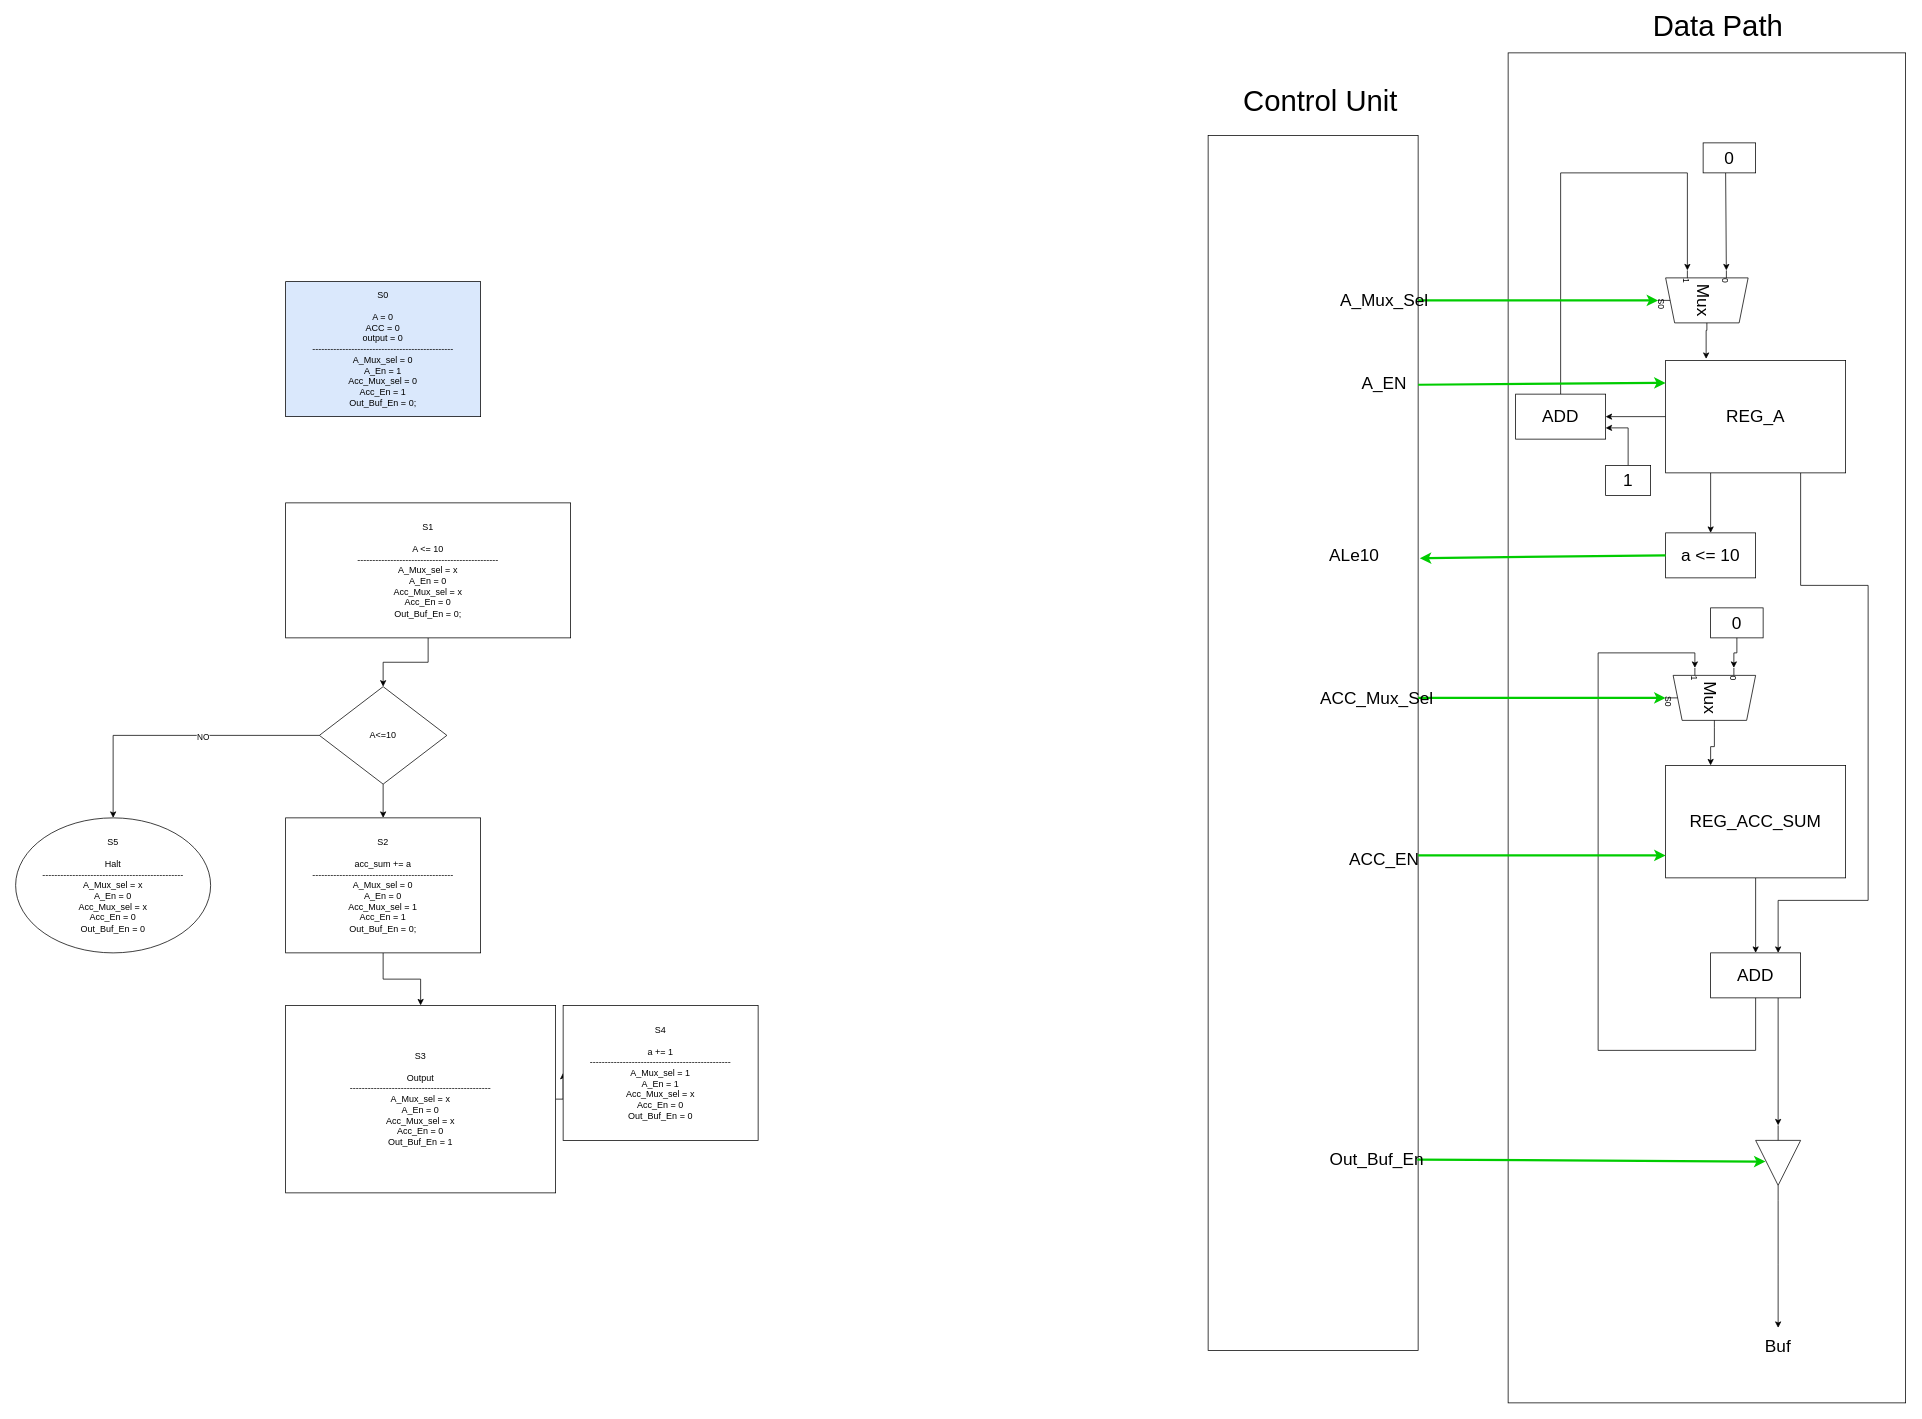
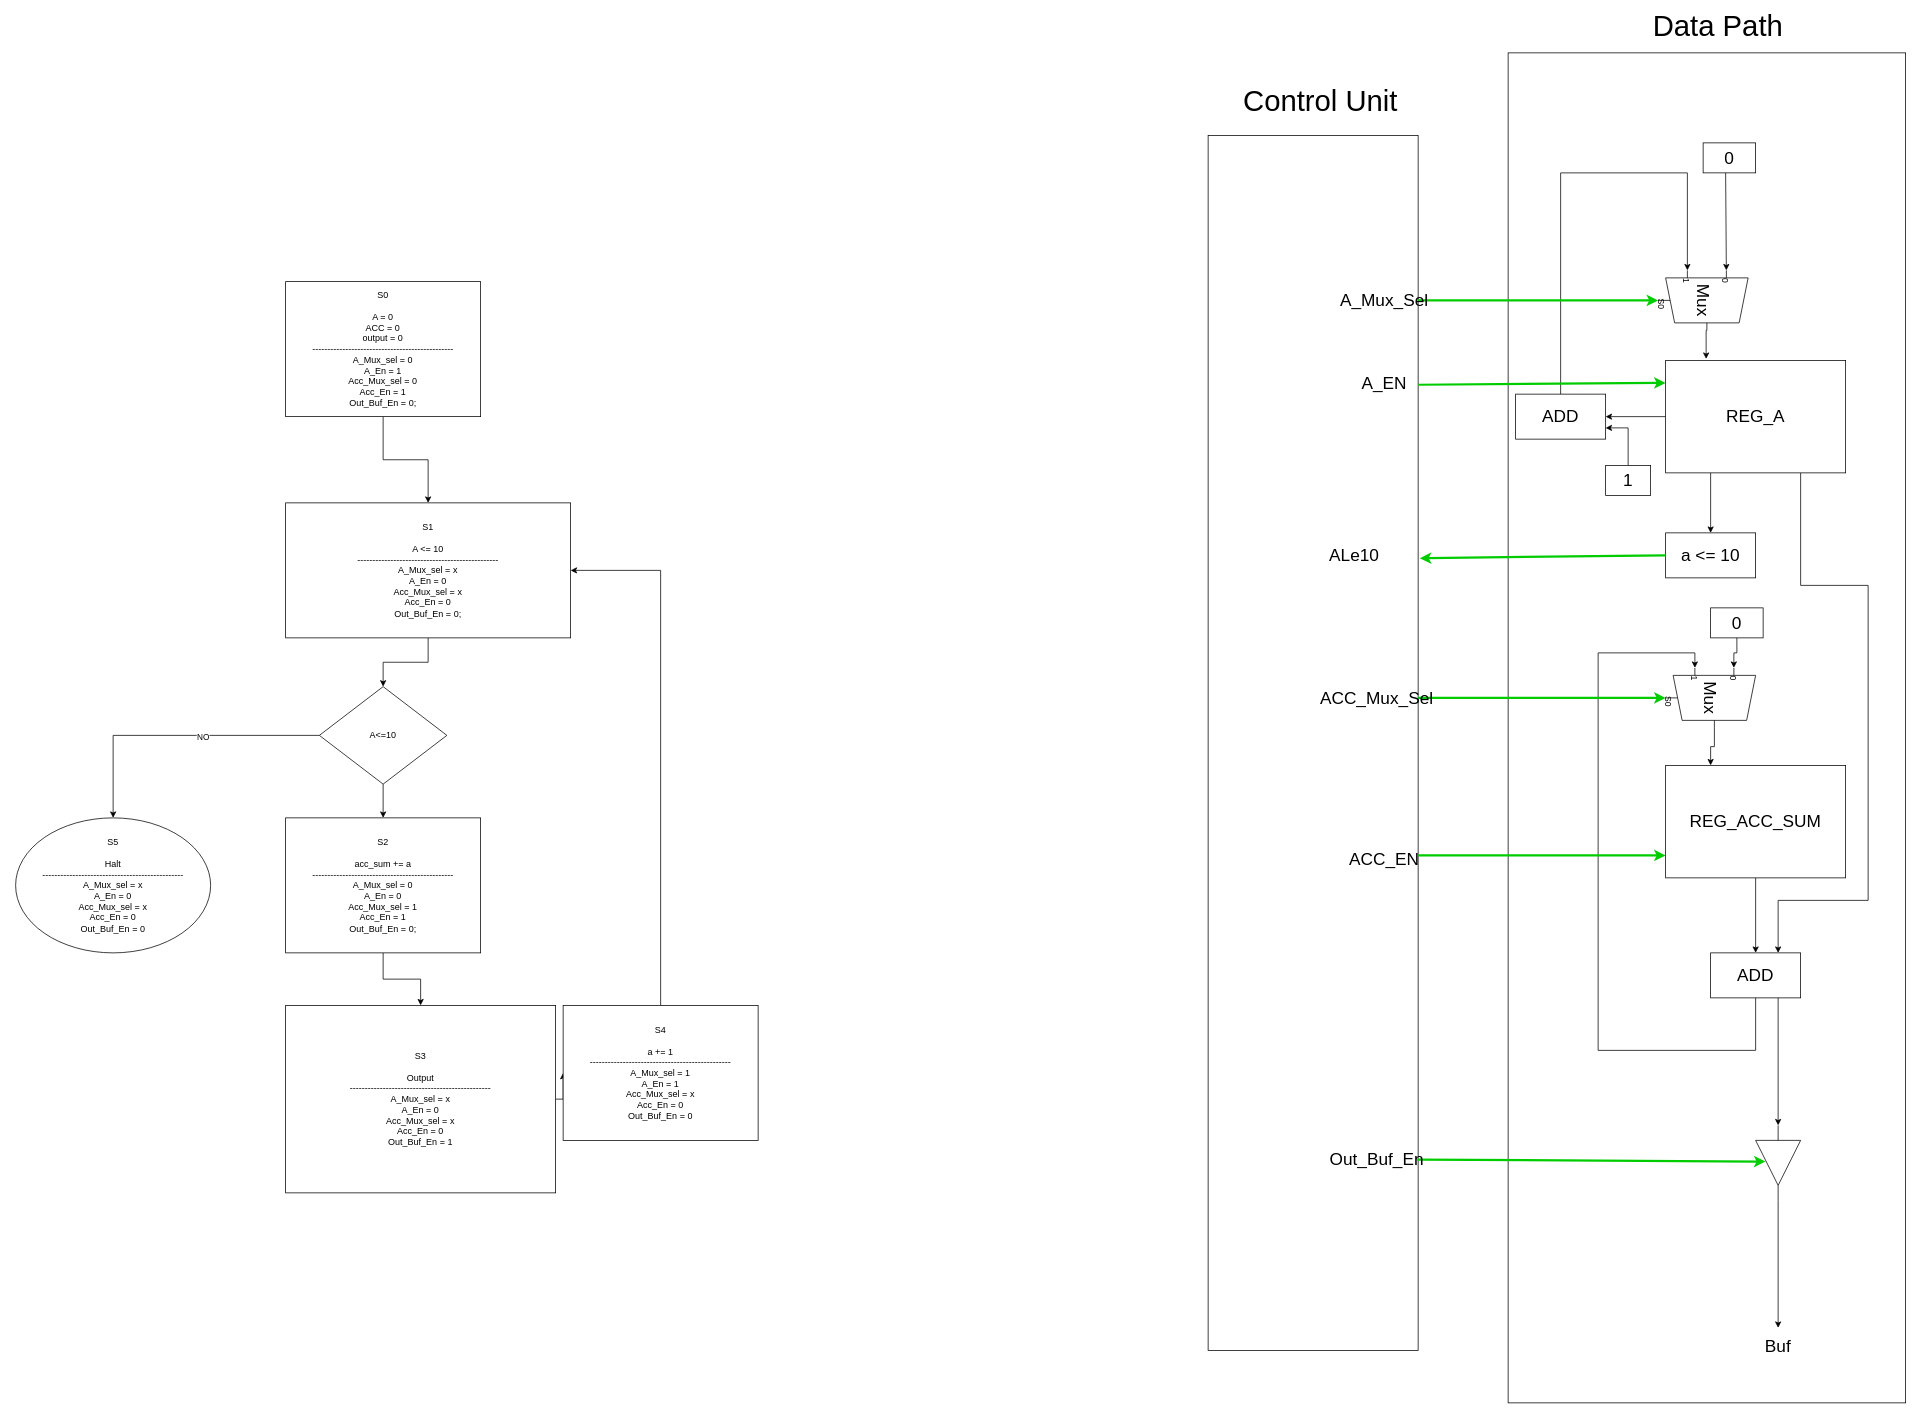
node "S0 A = 0 ACC = 0 output = 0 ----------------------------------------------- A_Mux_sel = 0 A_En = 1 Acc_Mux_sel = 0 Acc_En = 1 Out_Buf_En = 0;": fillcolor #dae8fc -> #ffffff
edge "S0 A = 0 ACC = 0 output = 0 ----------------------------------------------- A_Mux_sel = 0 A_En = 1 Acc_Mux_sel = 0 Acc_En = 1 Out_Buf_En = 0;" -> "S1 A <= 10 ----------------------------------------------- A_Mux_sel = x A_En = 0 Acc_Mux_sel = x Acc_En = 0 Out_Buf_En = 0;": added
edge "S4 a += 1 ----------------------------------------------- A_Mux_sel = 1 A_En = 1 Acc_Mux_sel = x Acc_En = 0 Out_Buf_En = 0" -> "S1 A <= 10 ----------------------------------------------- A_Mux_sel = x A_En = 0 Acc_Mux_sel = x Acc_En = 0 Out_Buf_En = 0;": added
